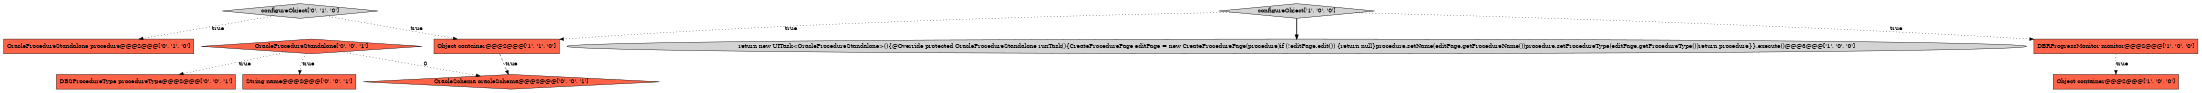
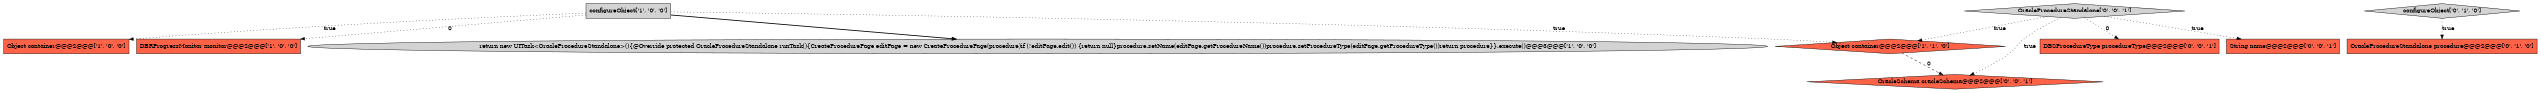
node "configureObject['1', '0', '0']": shape diamond -> box
edge "configureObject['0', '1', '0']" -> "Object container@@@2@@@['1', '1', '0']": now "OracleProcedureStandalone['0', '0', '1']" -> "Object container@@@2@@@['1', '1', '0']"
edge "configureObject['1', '0', '0']" -> "DBRProgressMonitor monitor@@@2@@@['1', '0', '0']": label "true" -> "0"
node "OracleProcedureStandalone['0', '0', '1']": fillcolor tomato -> lightgray
node "Object container@@@2@@@['1', '1', '0']": shape box -> diamond
edge "DBRProgressMonitor monitor@@@2@@@['1', '0', '0']" -> "Object container@@@2@@@['1', '0', '0']": now "configureObject['1', '0', '0']" -> "Object container@@@2@@@['1', '0', '0']"
edge "OracleProcedureStandalone['0', '0', '1']" -> "DBSProcedureType procedureType@@@2@@@['0', '0', '1']": label "true" -> "0"
edge "OracleProcedureStandalone['0', '0', '1']" -> "OracleSchema oracleSchema@@@2@@@['0', '0', '1']": label "0" -> "true"
edge "Object container@@@2@@@['1', '1', '0']" -> "OracleSchema oracleSchema@@@2@@@['0', '0', '1']": label "true" -> "0"
